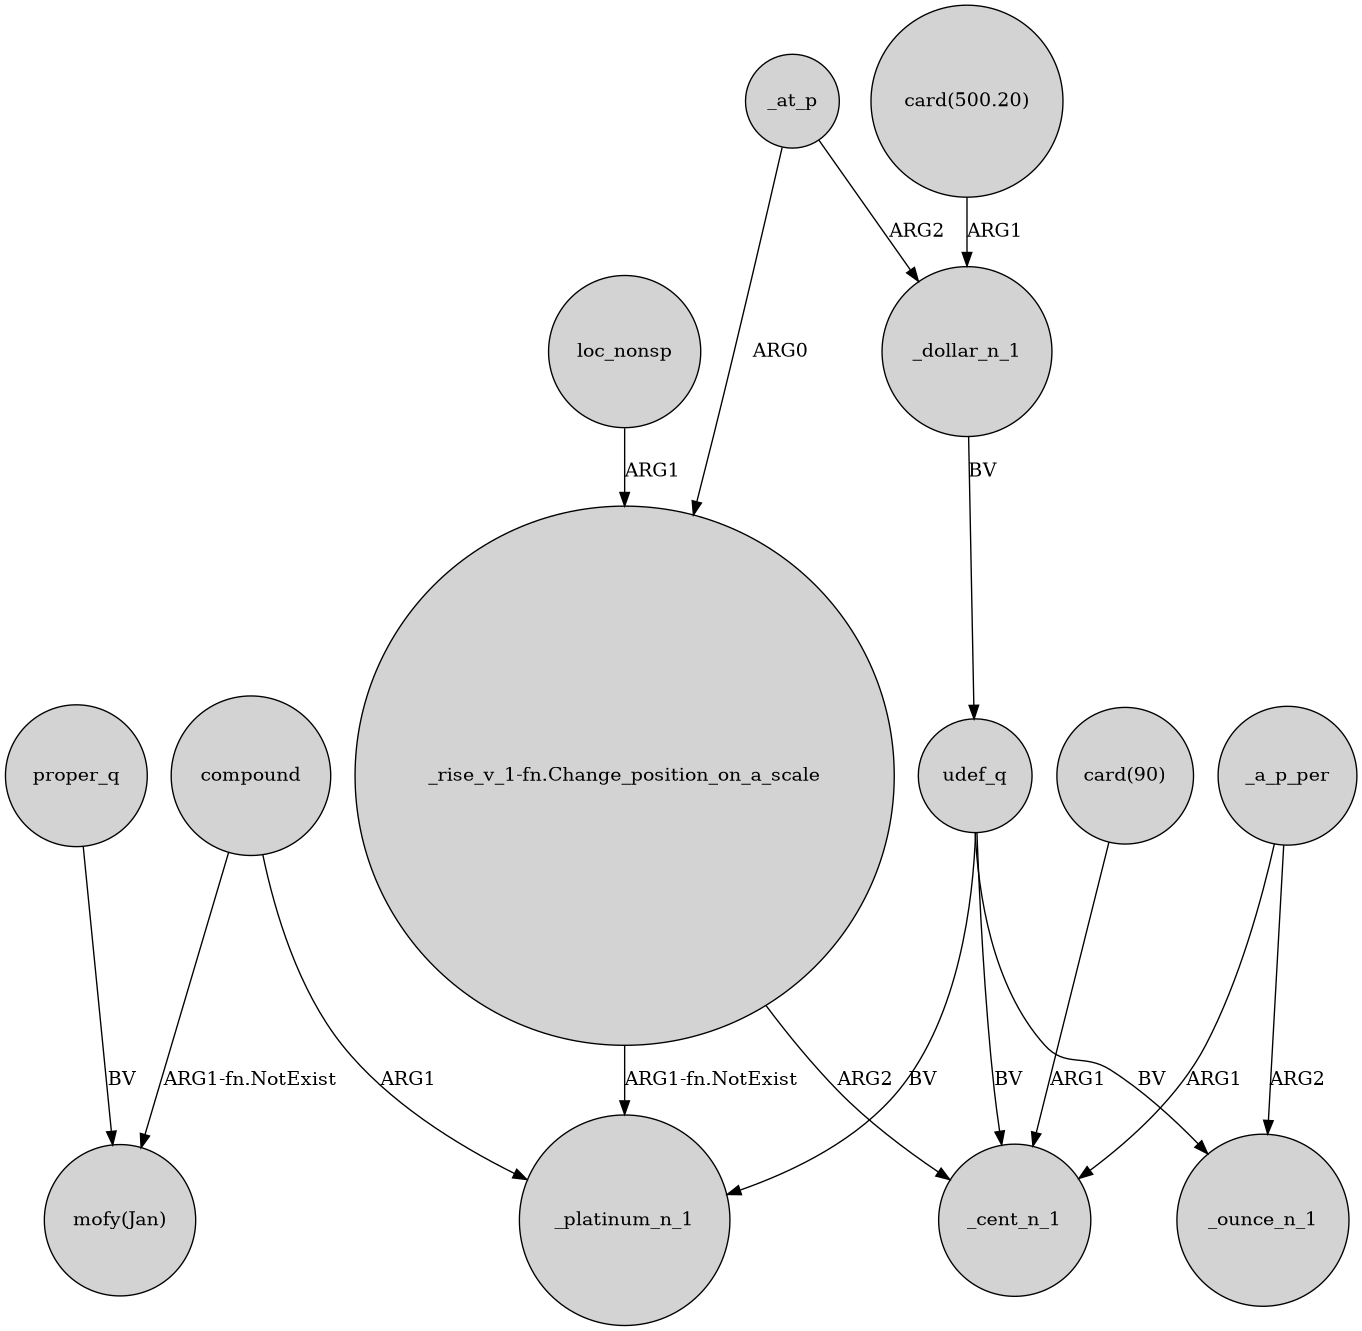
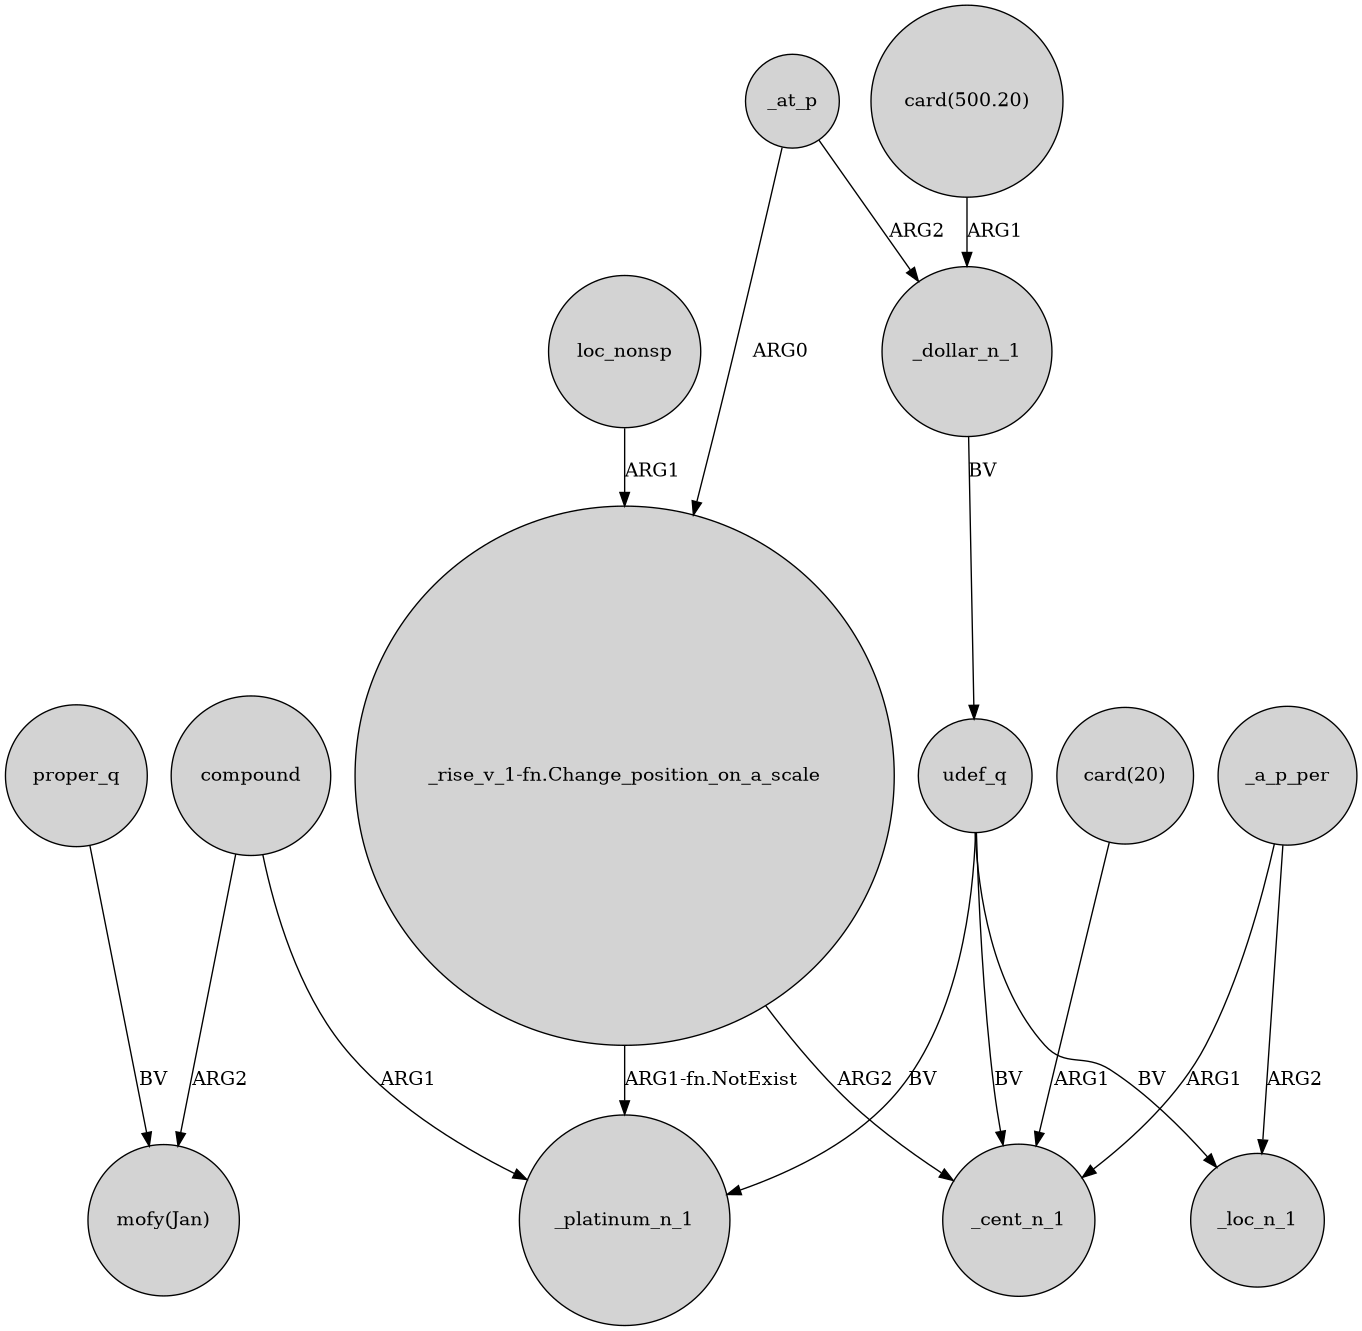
node "card(90)": label "card(90)" -> "card(20)"
edge "compound" -> "mofy(Jan)": label "ARG1-fn.NotExist" -> "ARG2"
node "_ounce_n_1": label "_ounce_n_1" -> "_loc_n_1"
